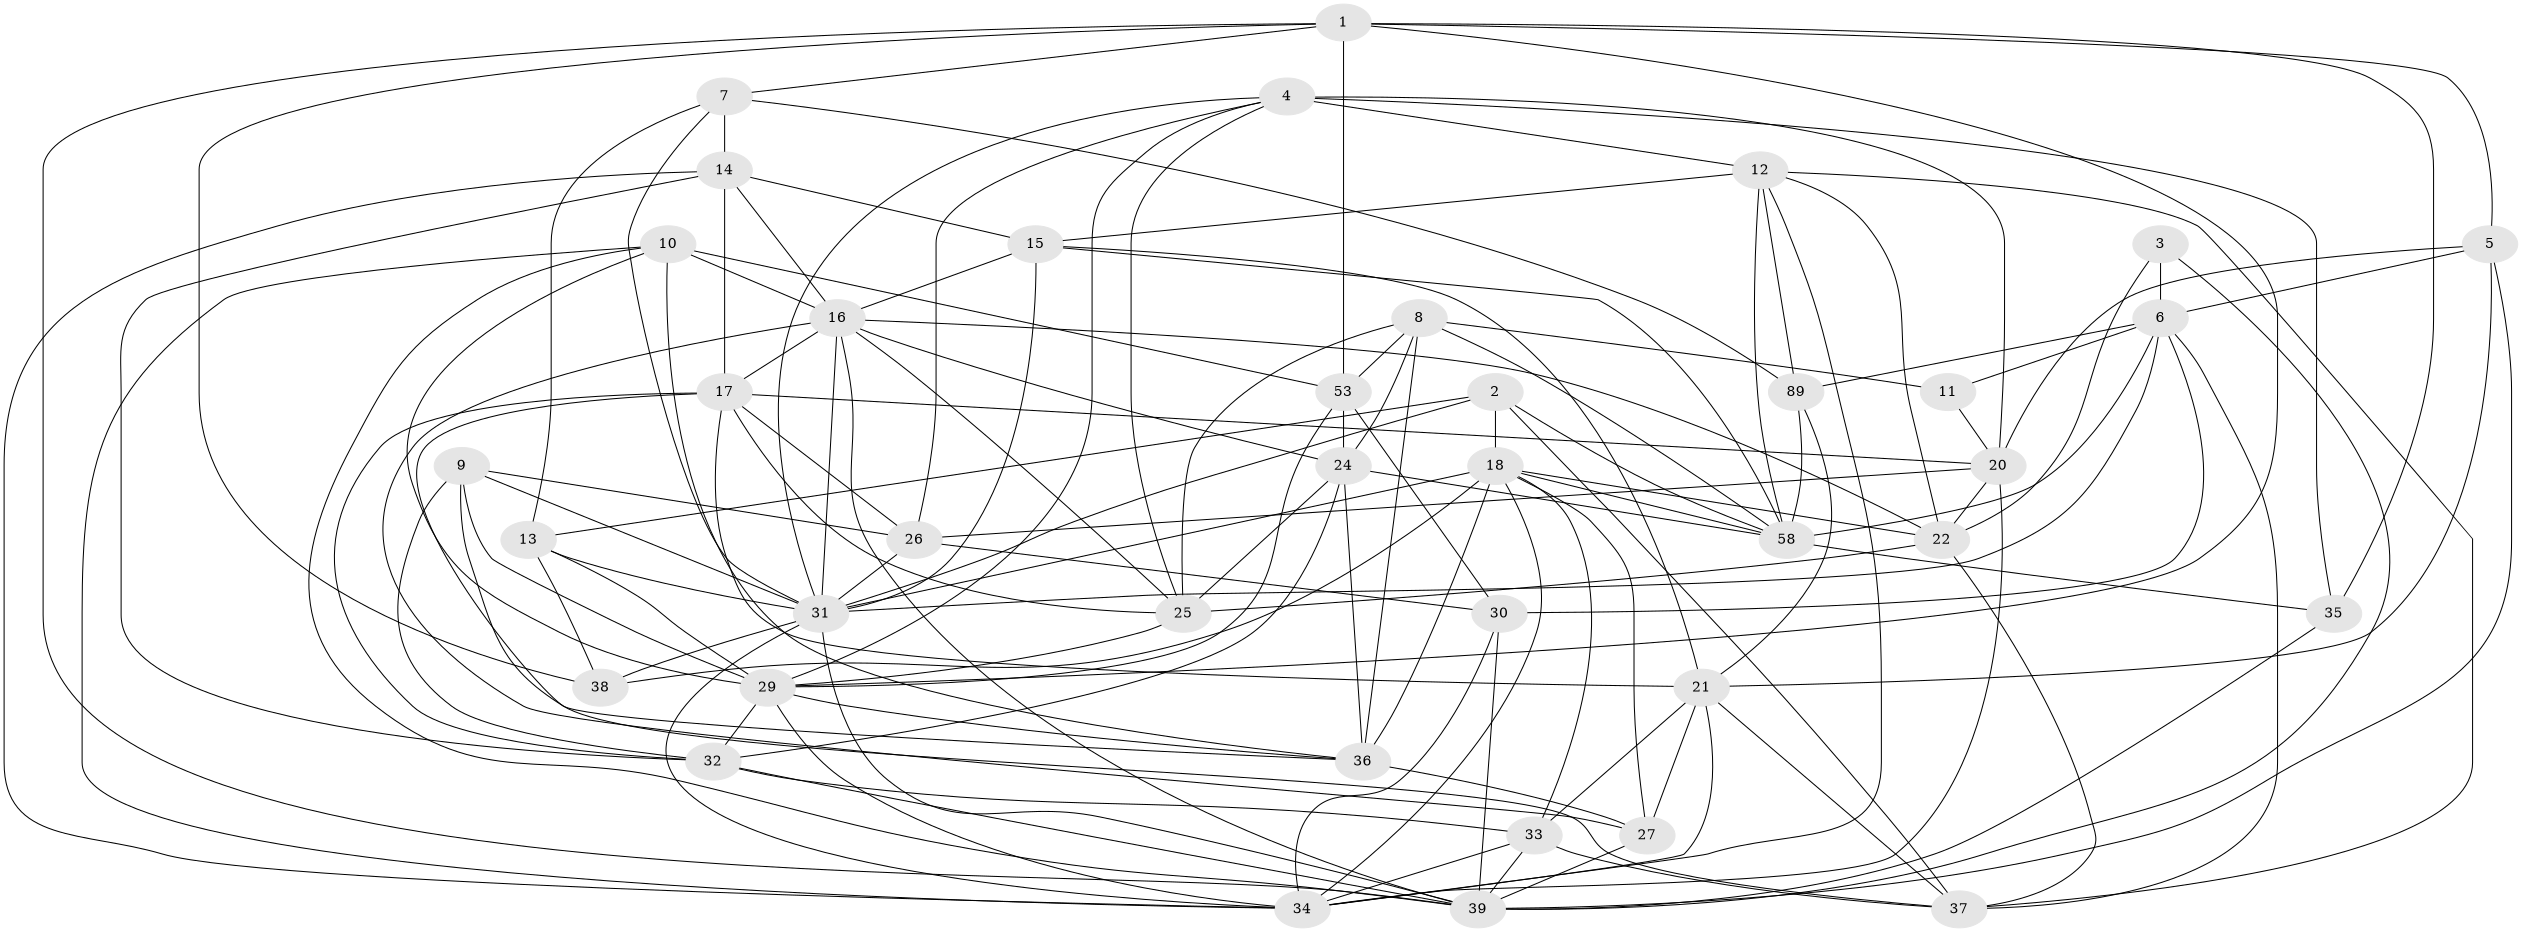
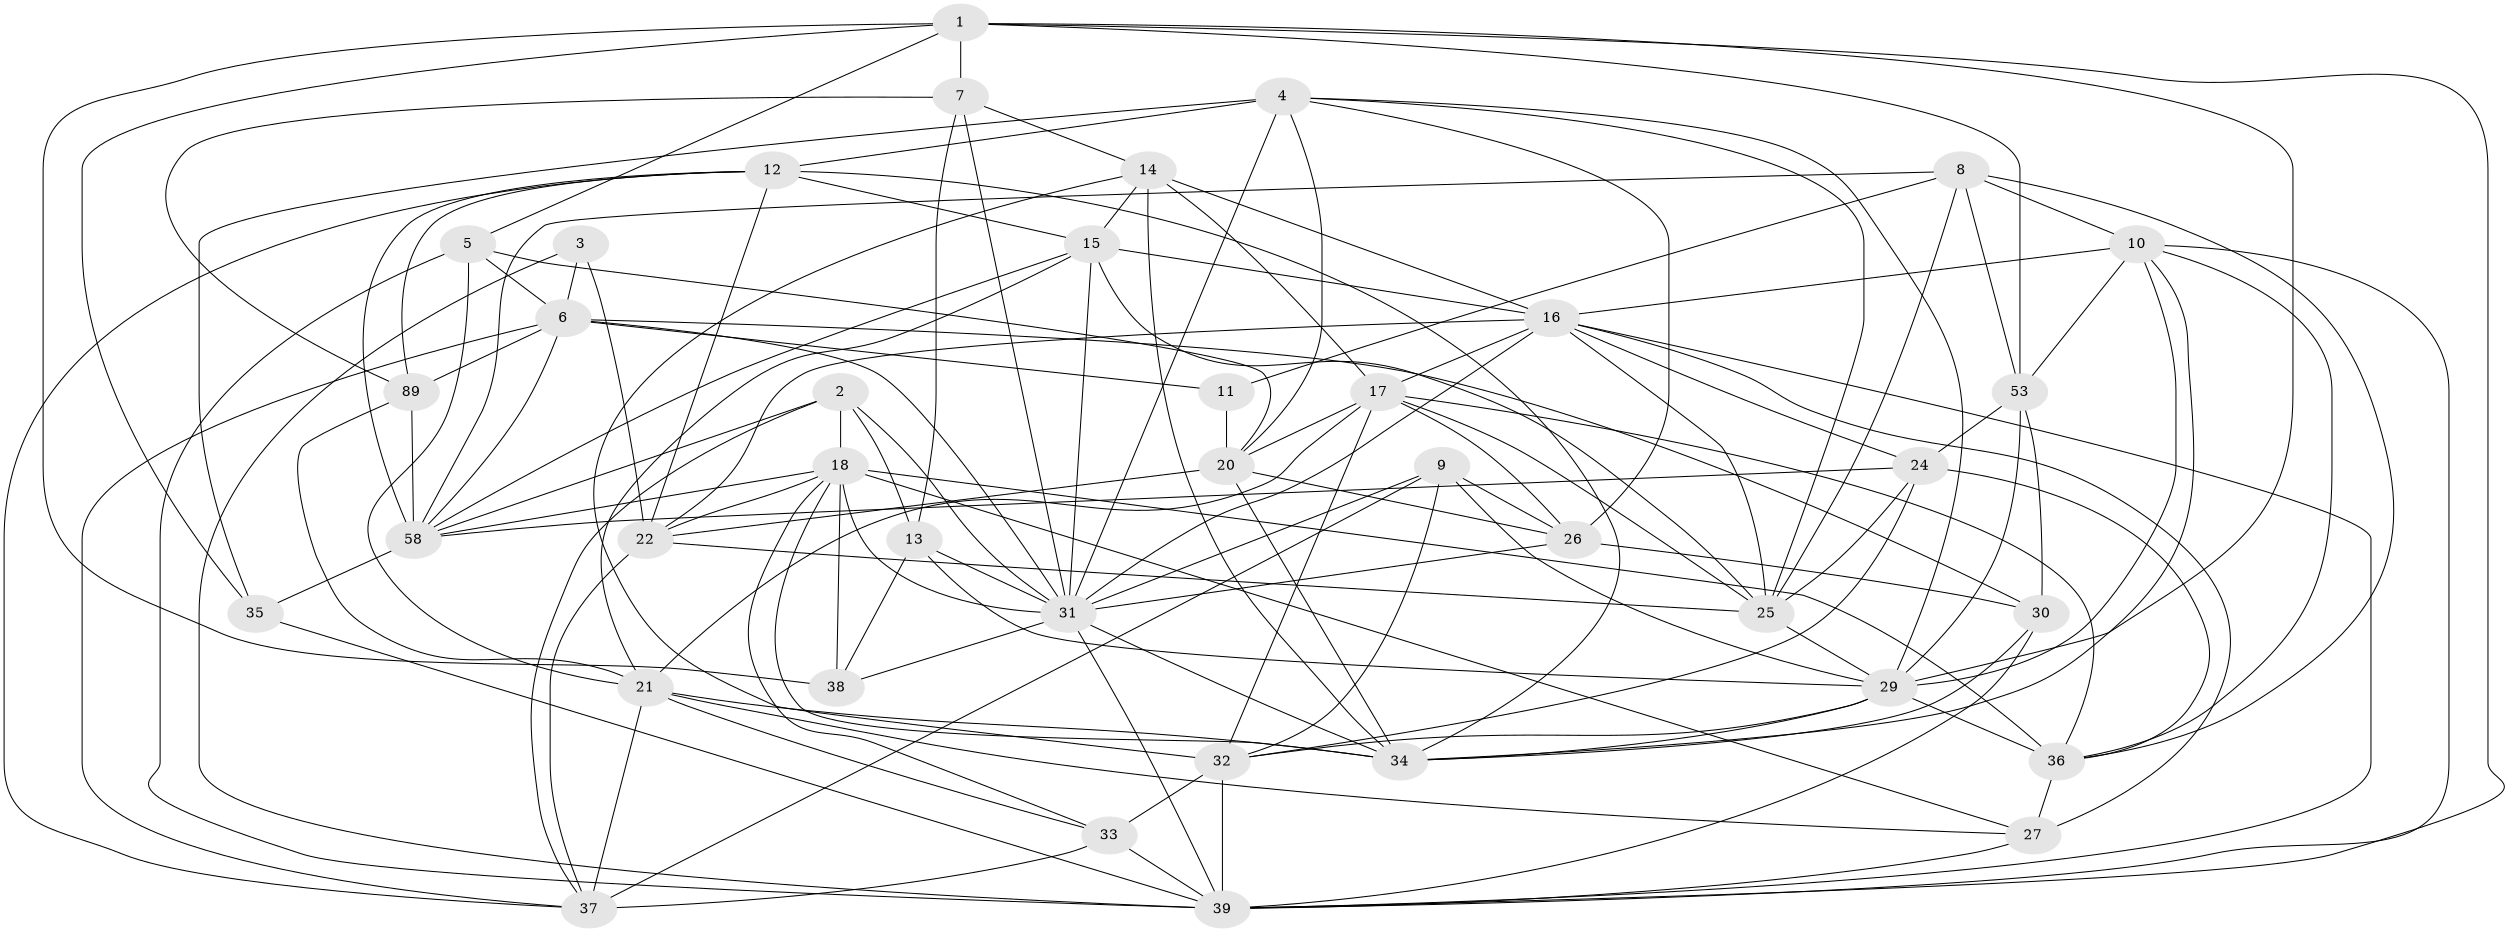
edge "8" -- "24": now "8" -- "10"
edge "15" -- "25": added
edge "33" -- "34": removed
